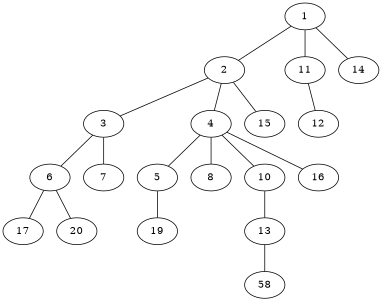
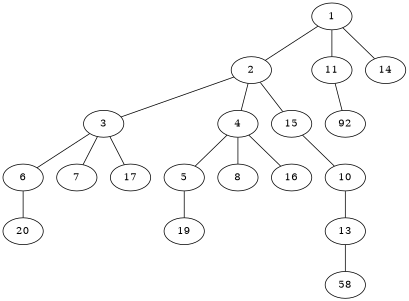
node "12": label "12" -> "92"
edge "4" -- "10": now "15" -- "10"
edge "6" -- "17": now "3" -- "17"
